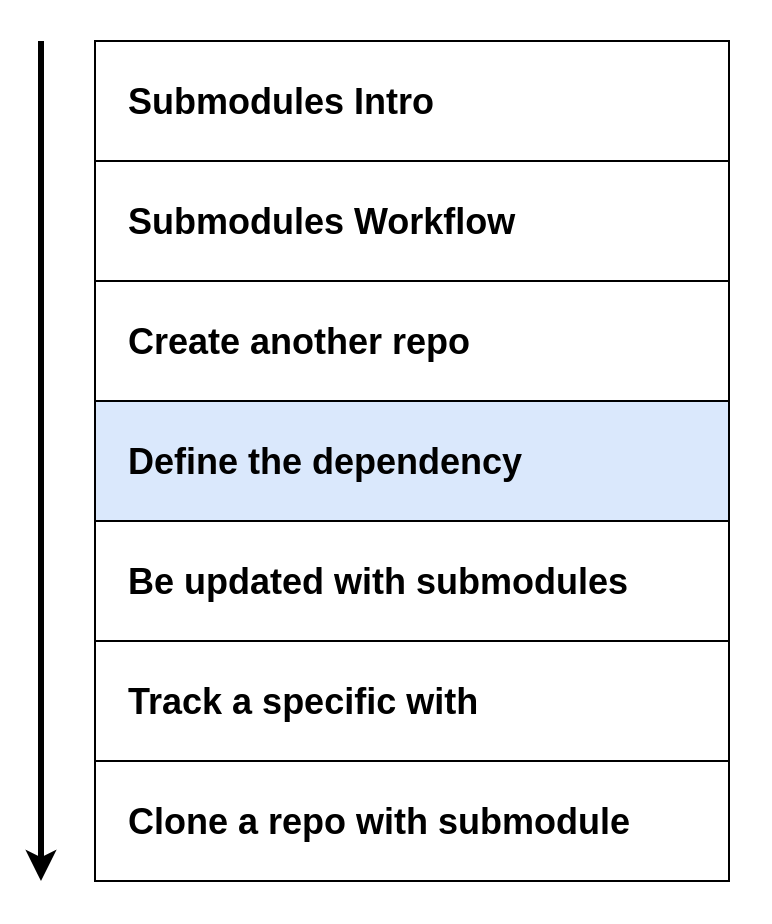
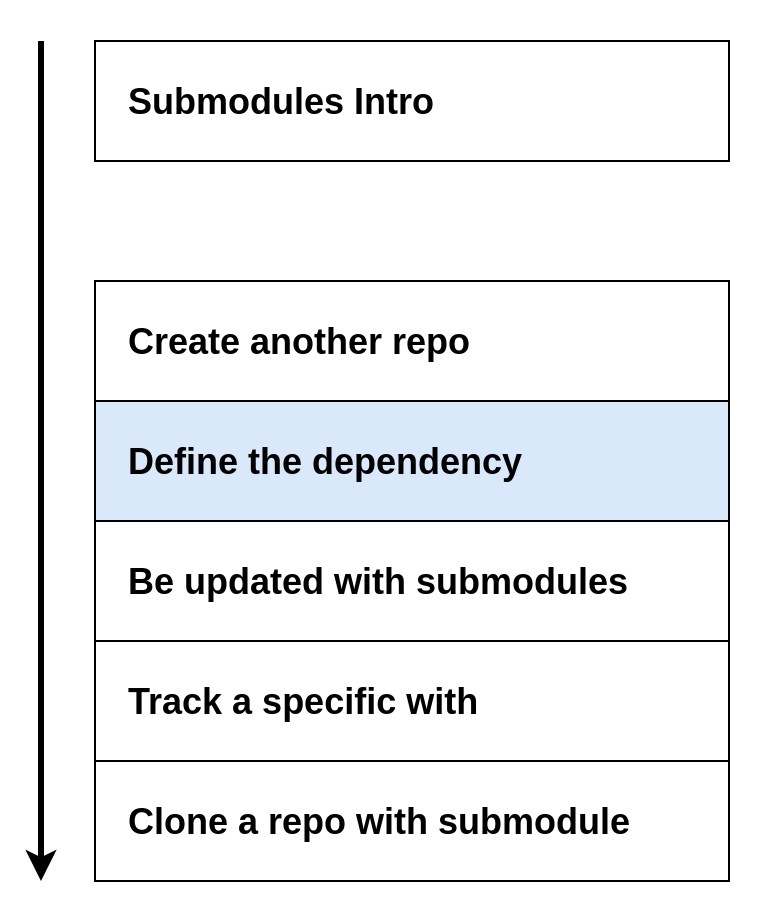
node "Submodules Workflow": removed
